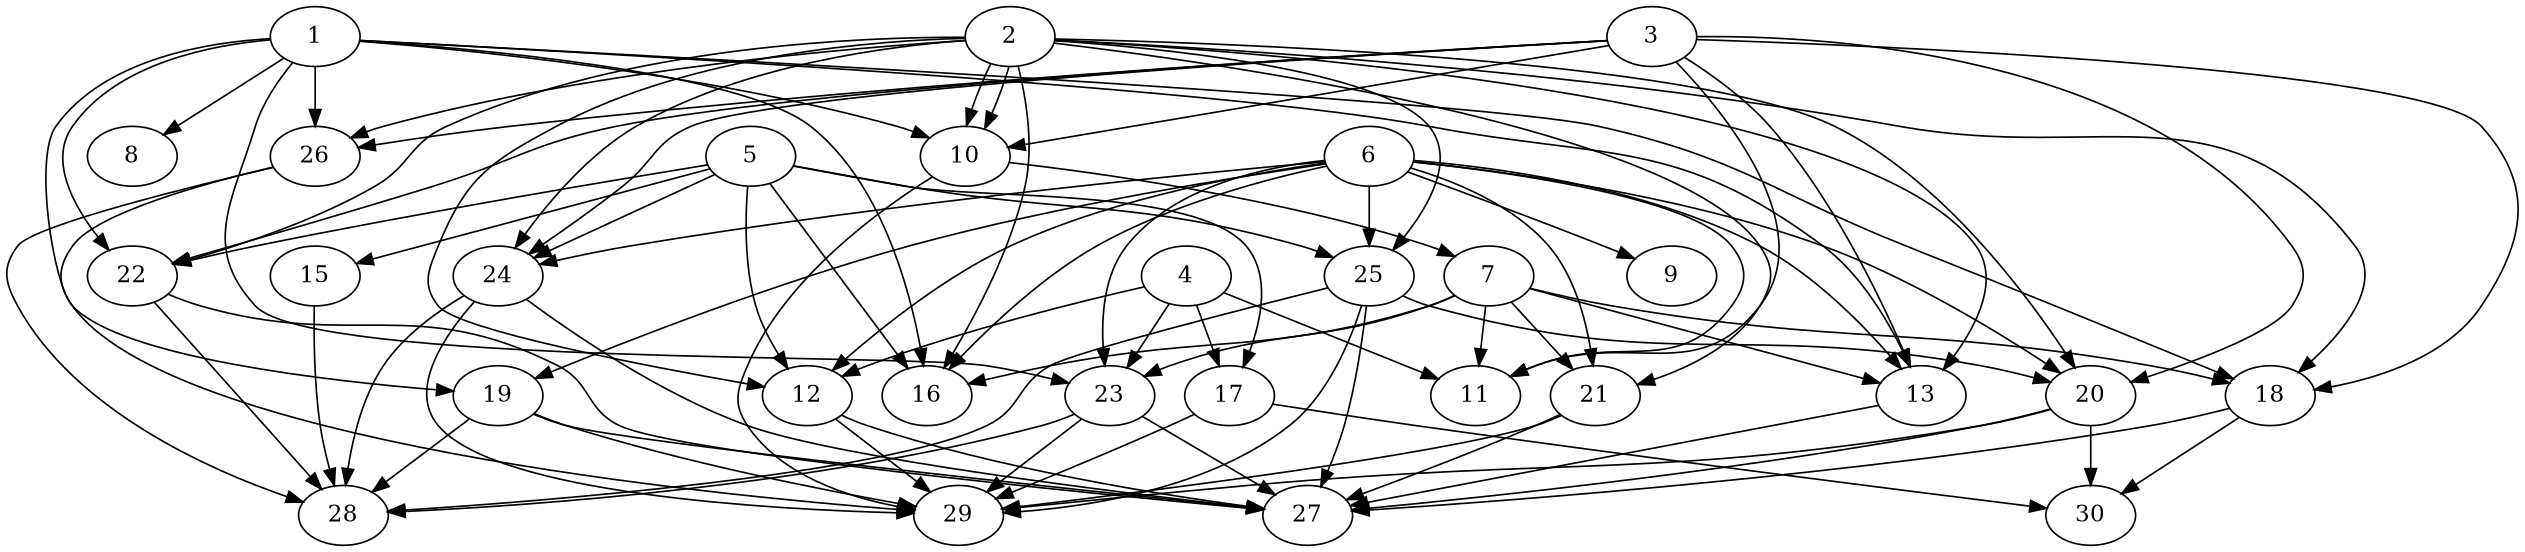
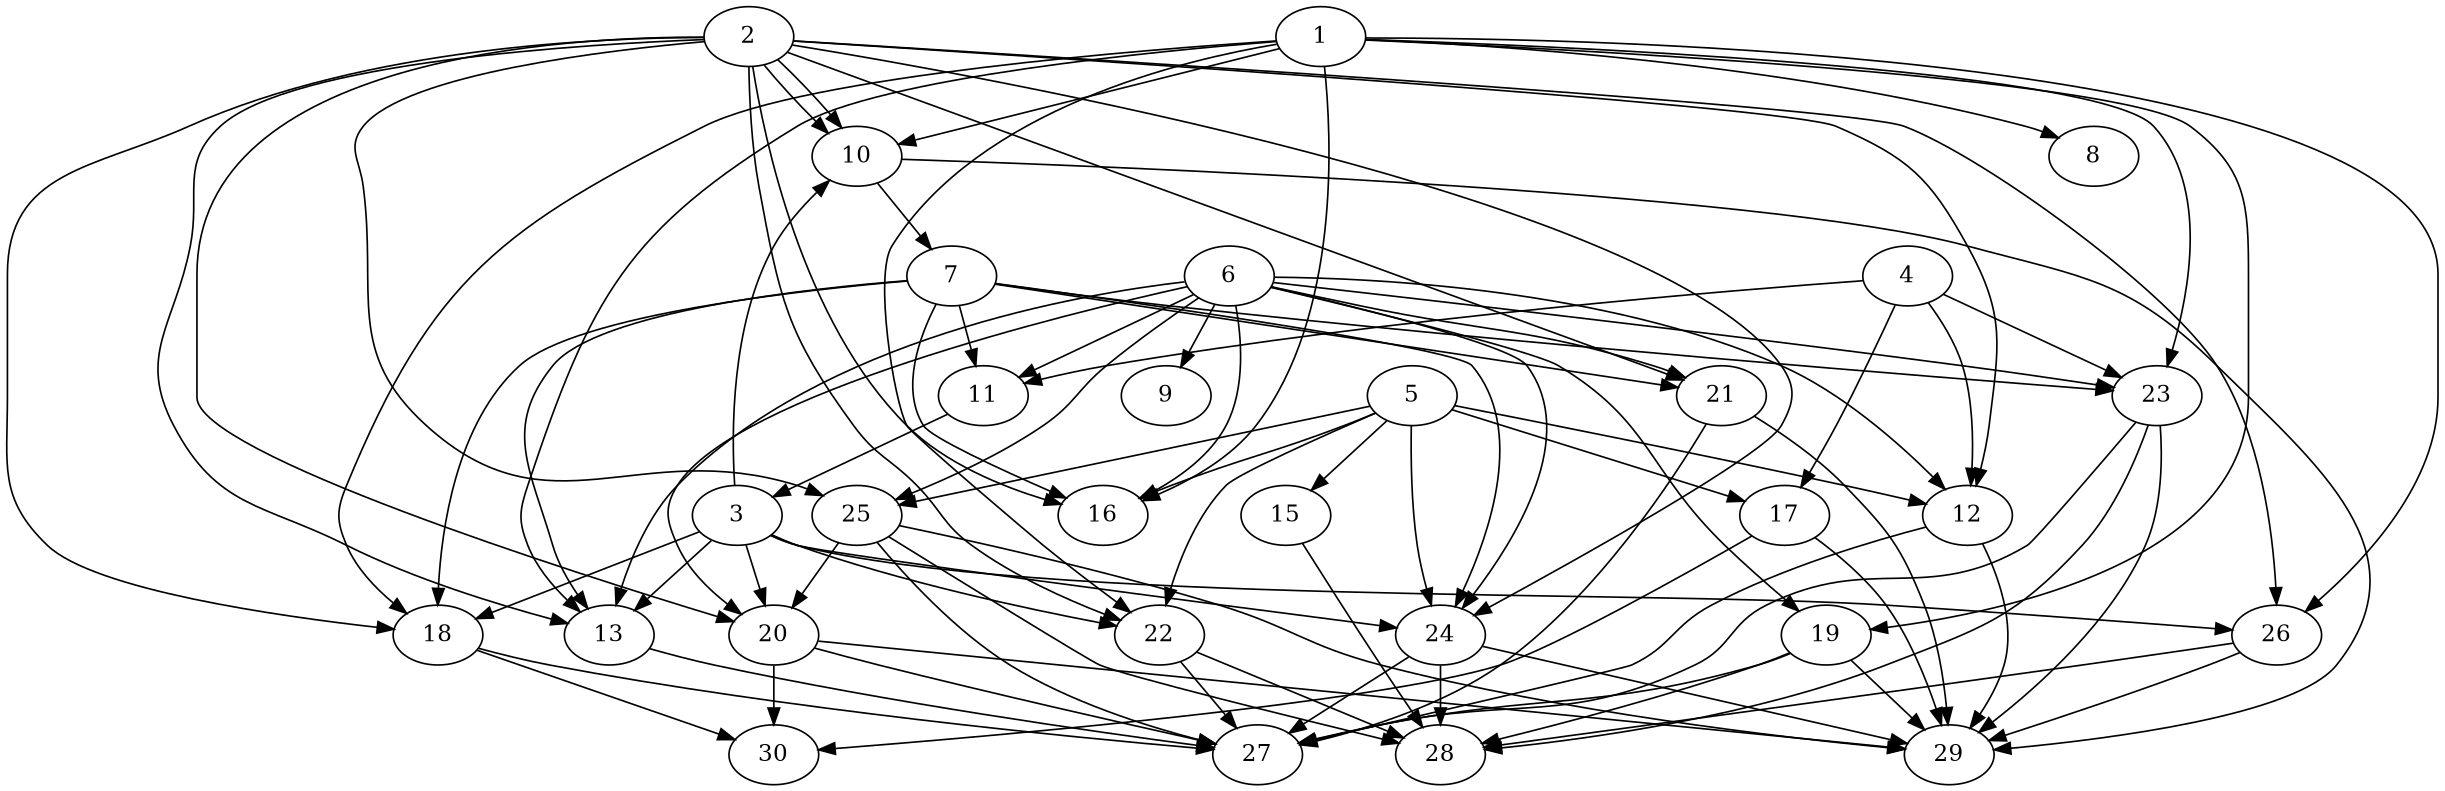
edge "3" -> "11": reversed
edge "7" -> "24": added
